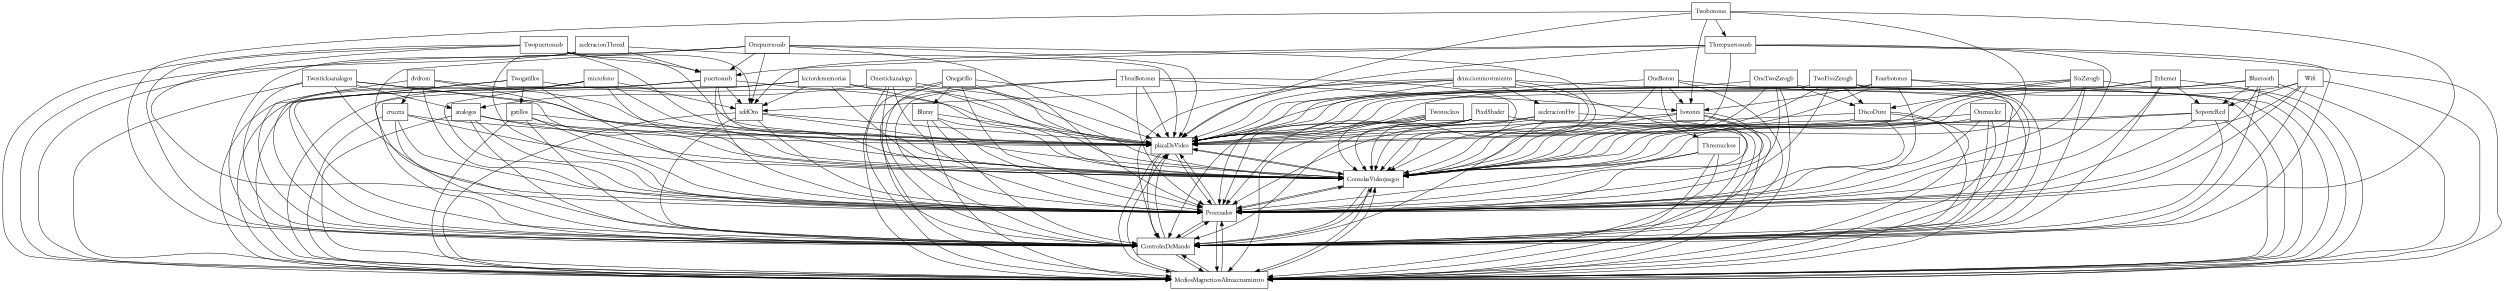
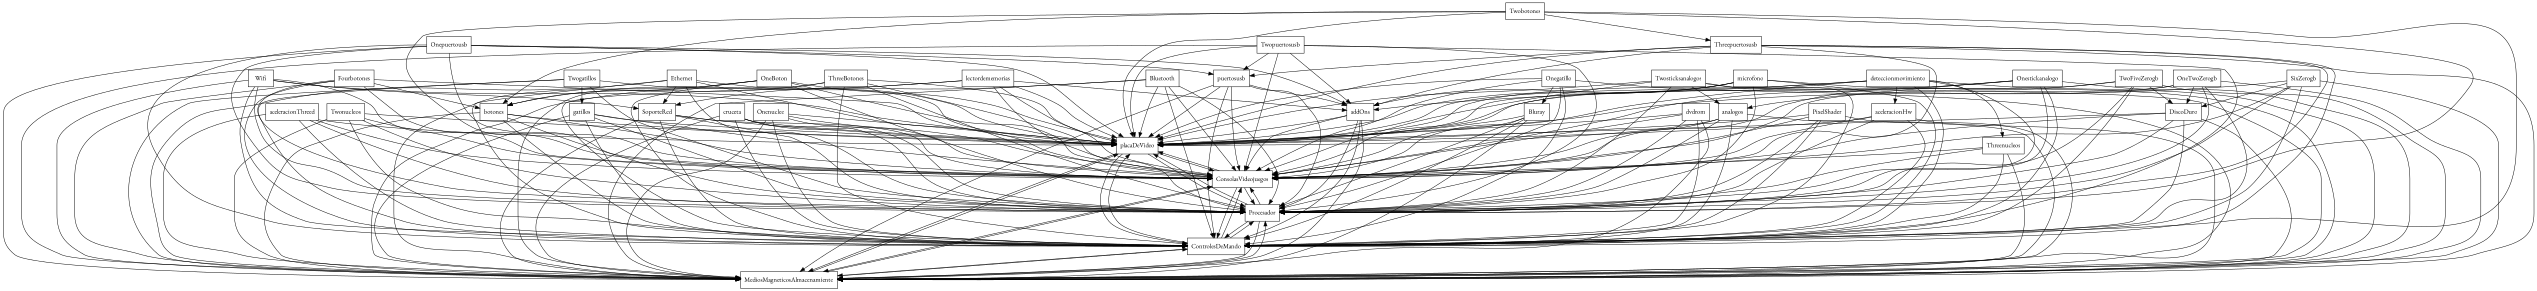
edge "aceleracionThreed" -> "puertosusb": now "aceleracionThreed" -> "ConsolasVideojuegos"
edge "dvdrom" -> "cruceta": now "dvdrom" -> "MediosMagneticosAlmacenamiento"
